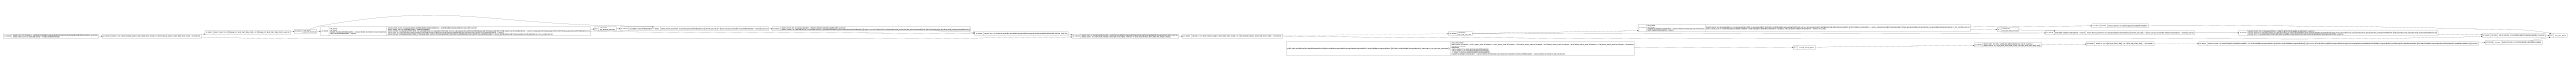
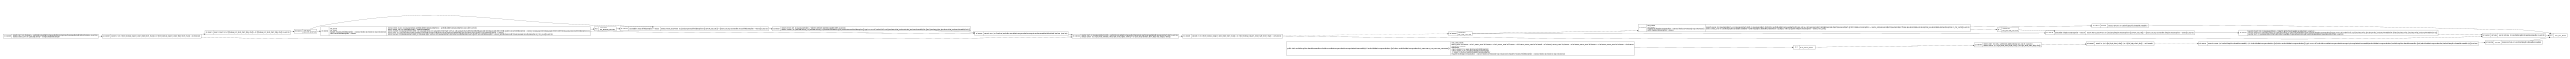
node "25: ?": text "CUSTOM_ENTER_BLOCK" -> "MTH_ENTER_BLOCK"
